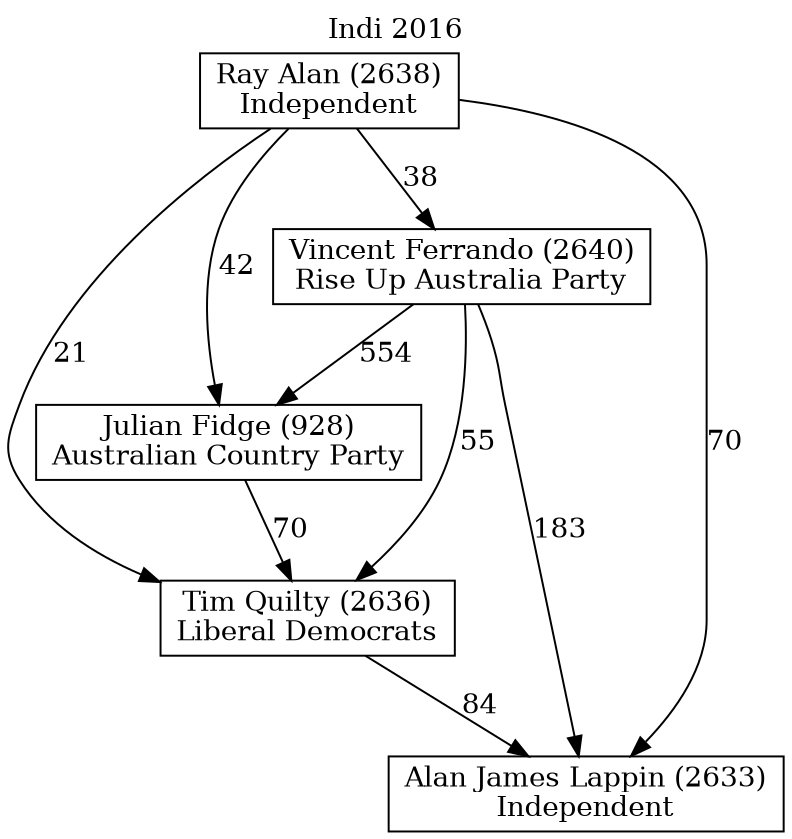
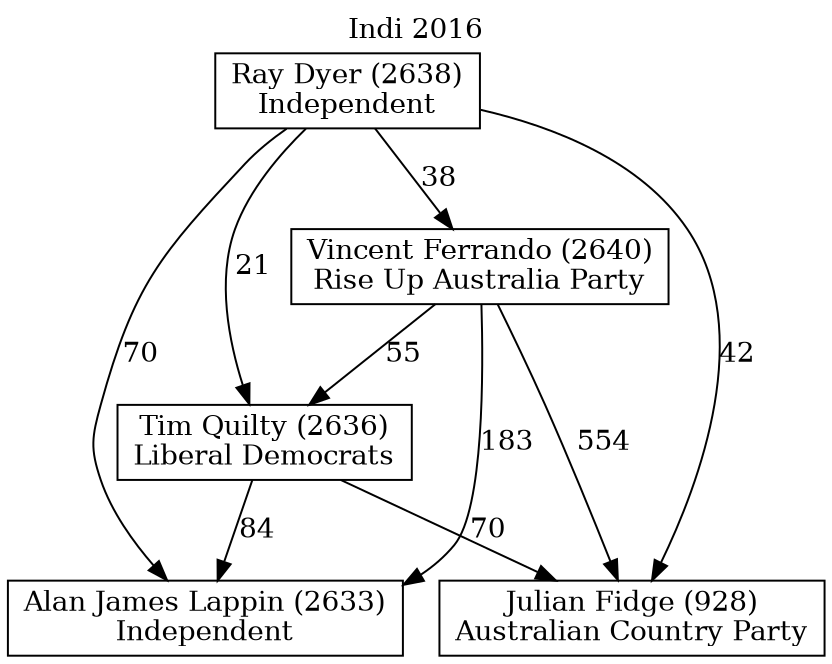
node "Ray Alan (2638) Independent": label "Ray Alan (2638) Independent" -> "Ray Dyer (2638) Independent"
edge "Julian Fidge (928) Australian Country Party" -> "Tim Quilty (2636) Liberal Democrats": reversed
